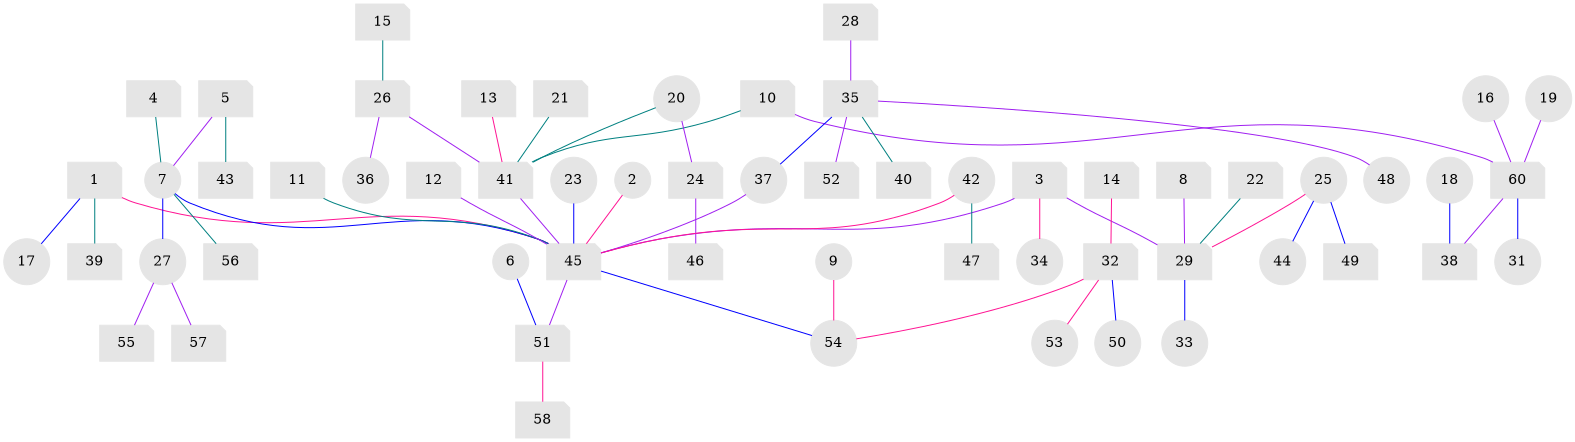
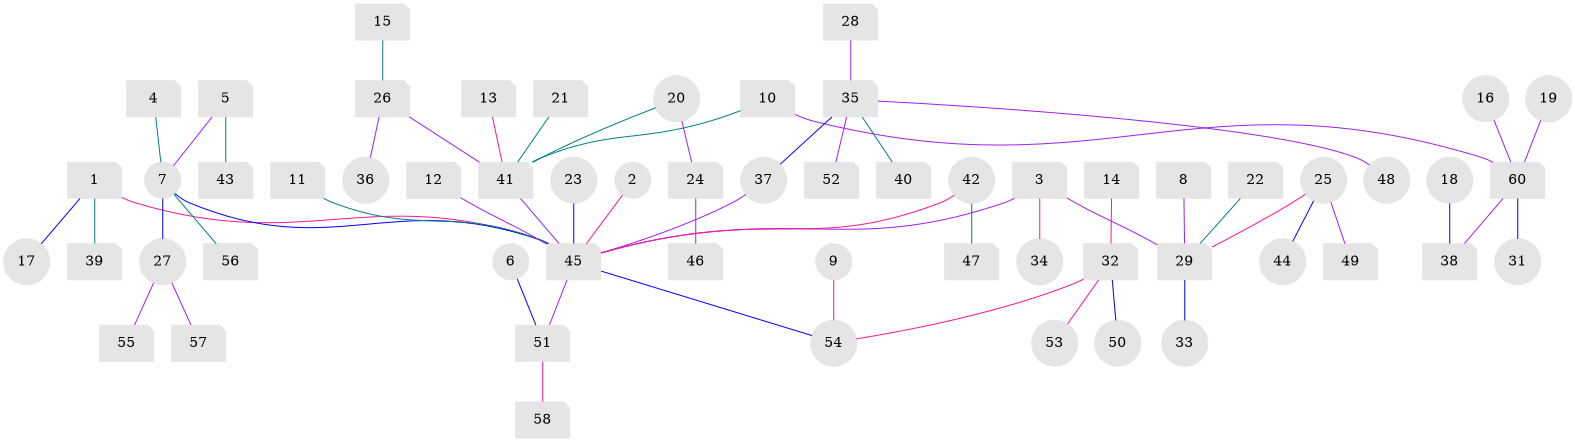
edge "25" -- "49": color blue -> purple
